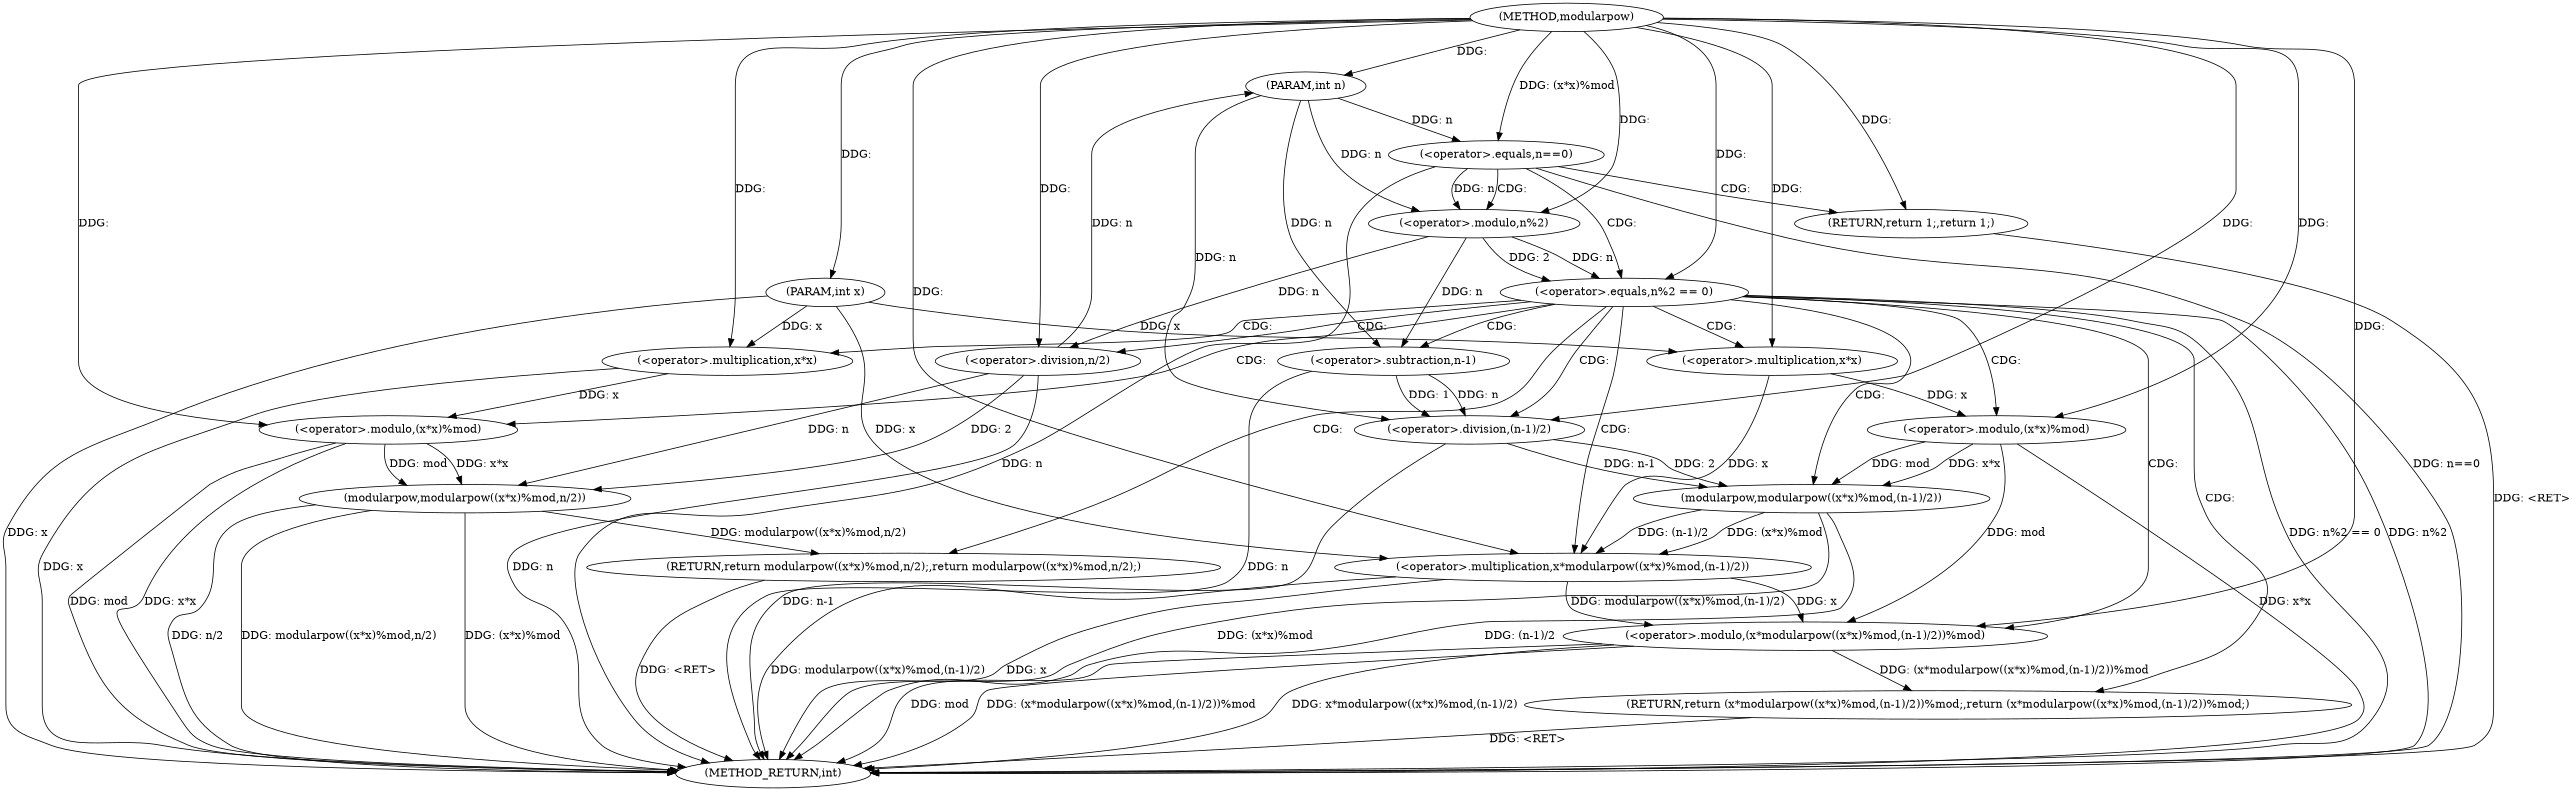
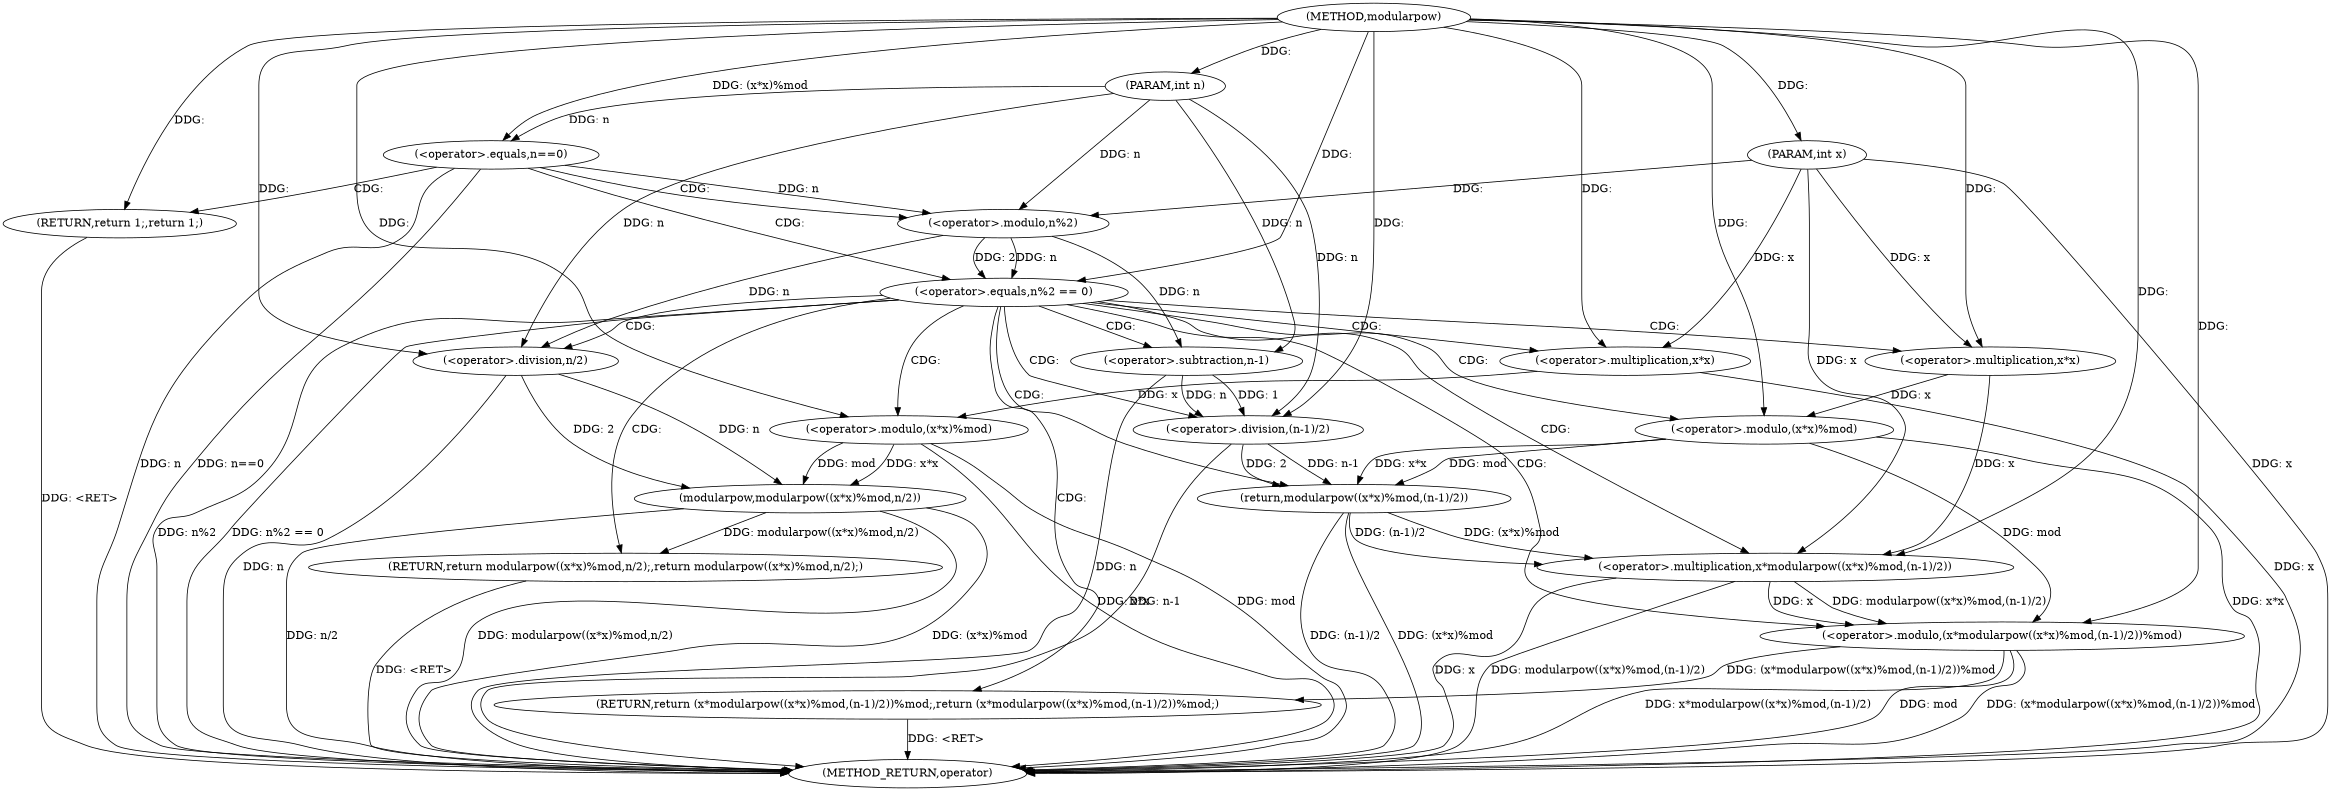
edge "(METHOD,modularpow)" -> "(<operator>.modulo,n%2)": now "(PARAM,int x)" -> "(<operator>.modulo,n%2)"
edge "(<operator>.division,n/2)" -> "(PARAM,int n)": reversed
node "(modularpow,modularpow((x*x)%mod,(n-1)/2))": label "(modularpow,modularpow((x*x)%mod,(n-1)/2))" -> "(return,modularpow((x*x)%mod,(n-1)/2))"
node "(METHOD_RETURN,int)": label "(METHOD_RETURN,int)" -> "(METHOD_RETURN,operator)"
